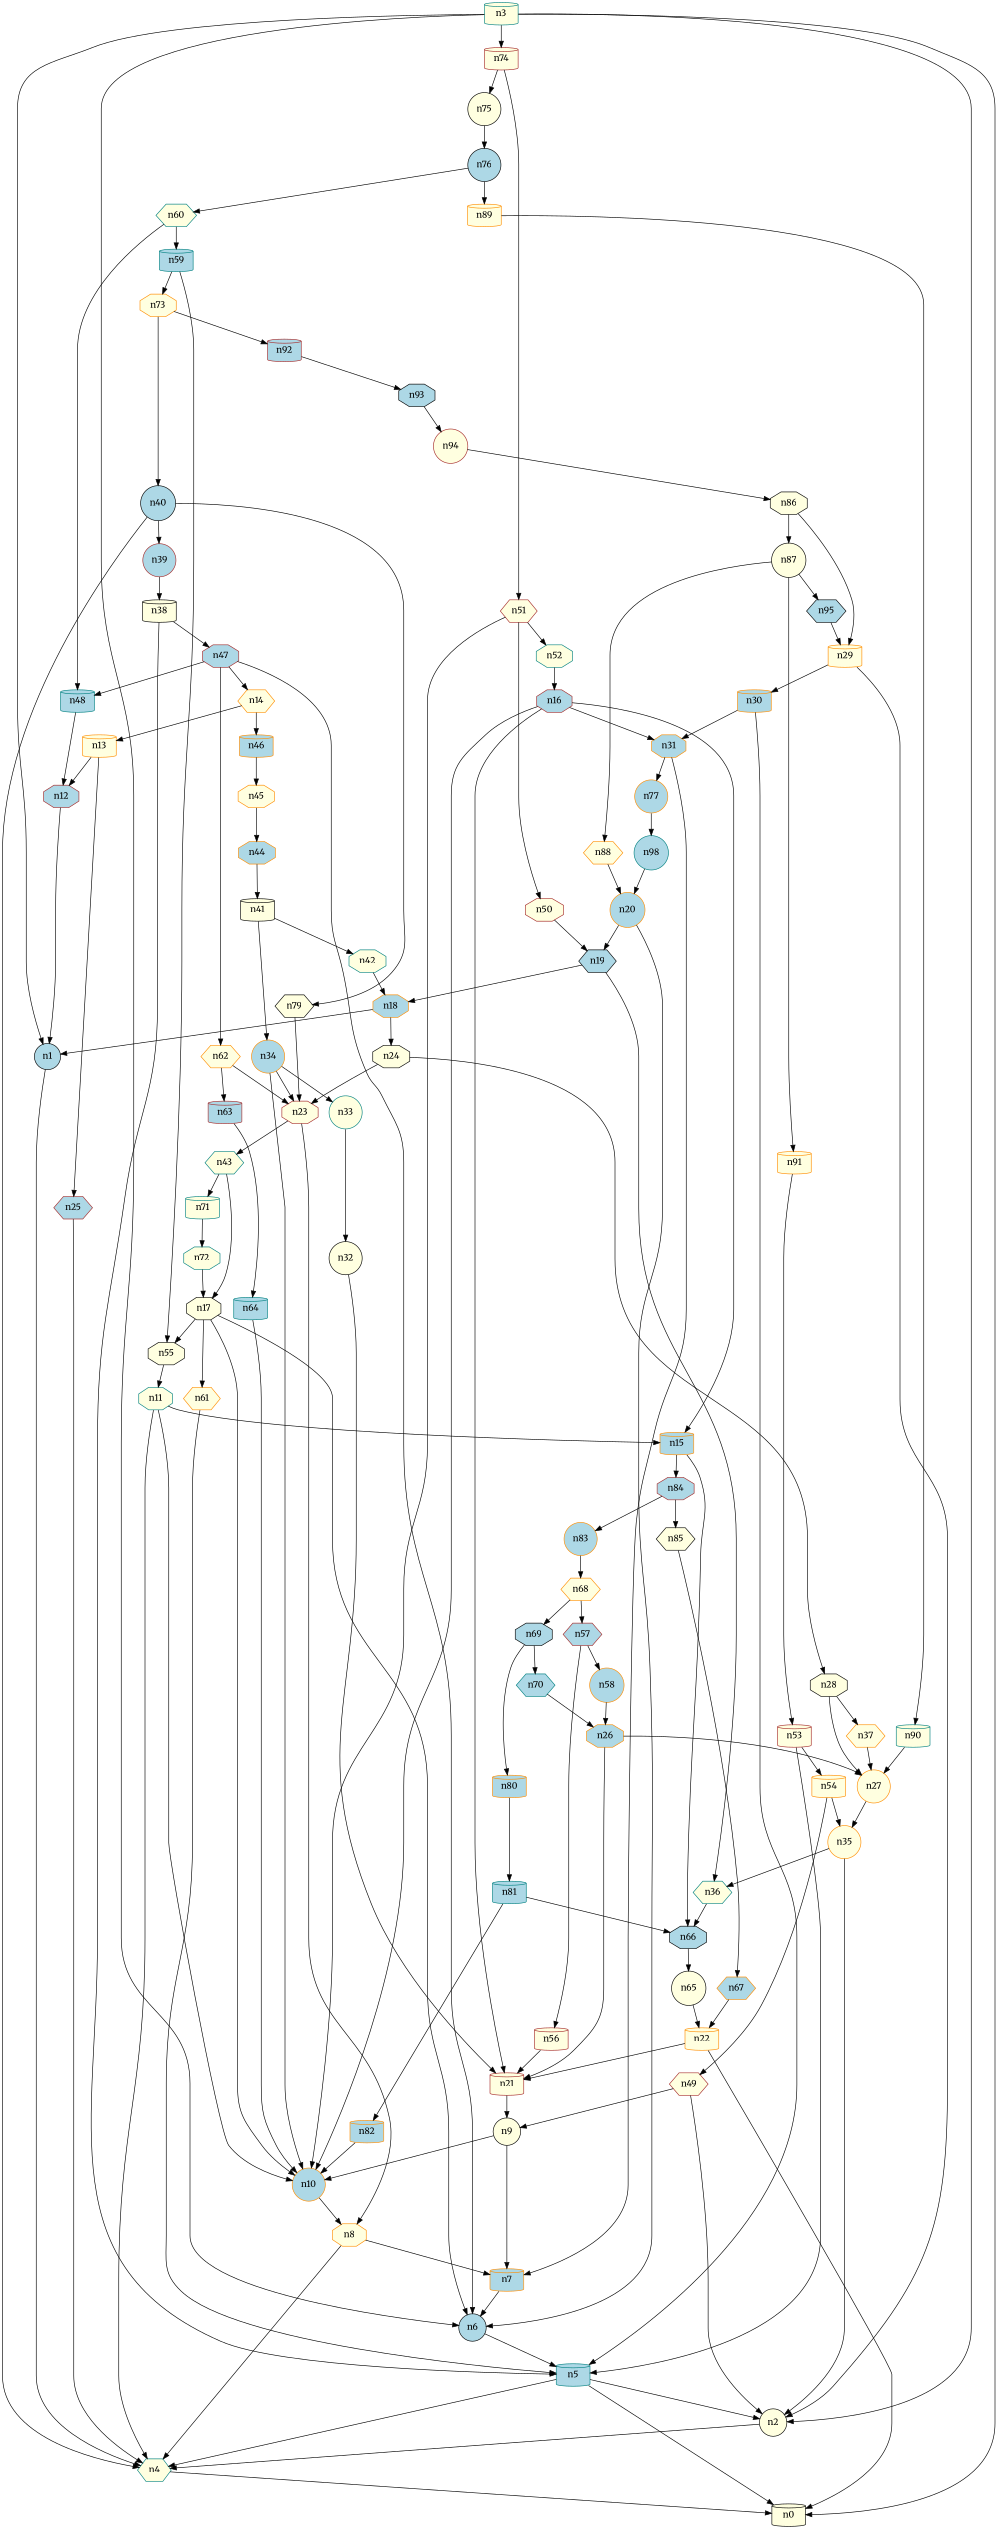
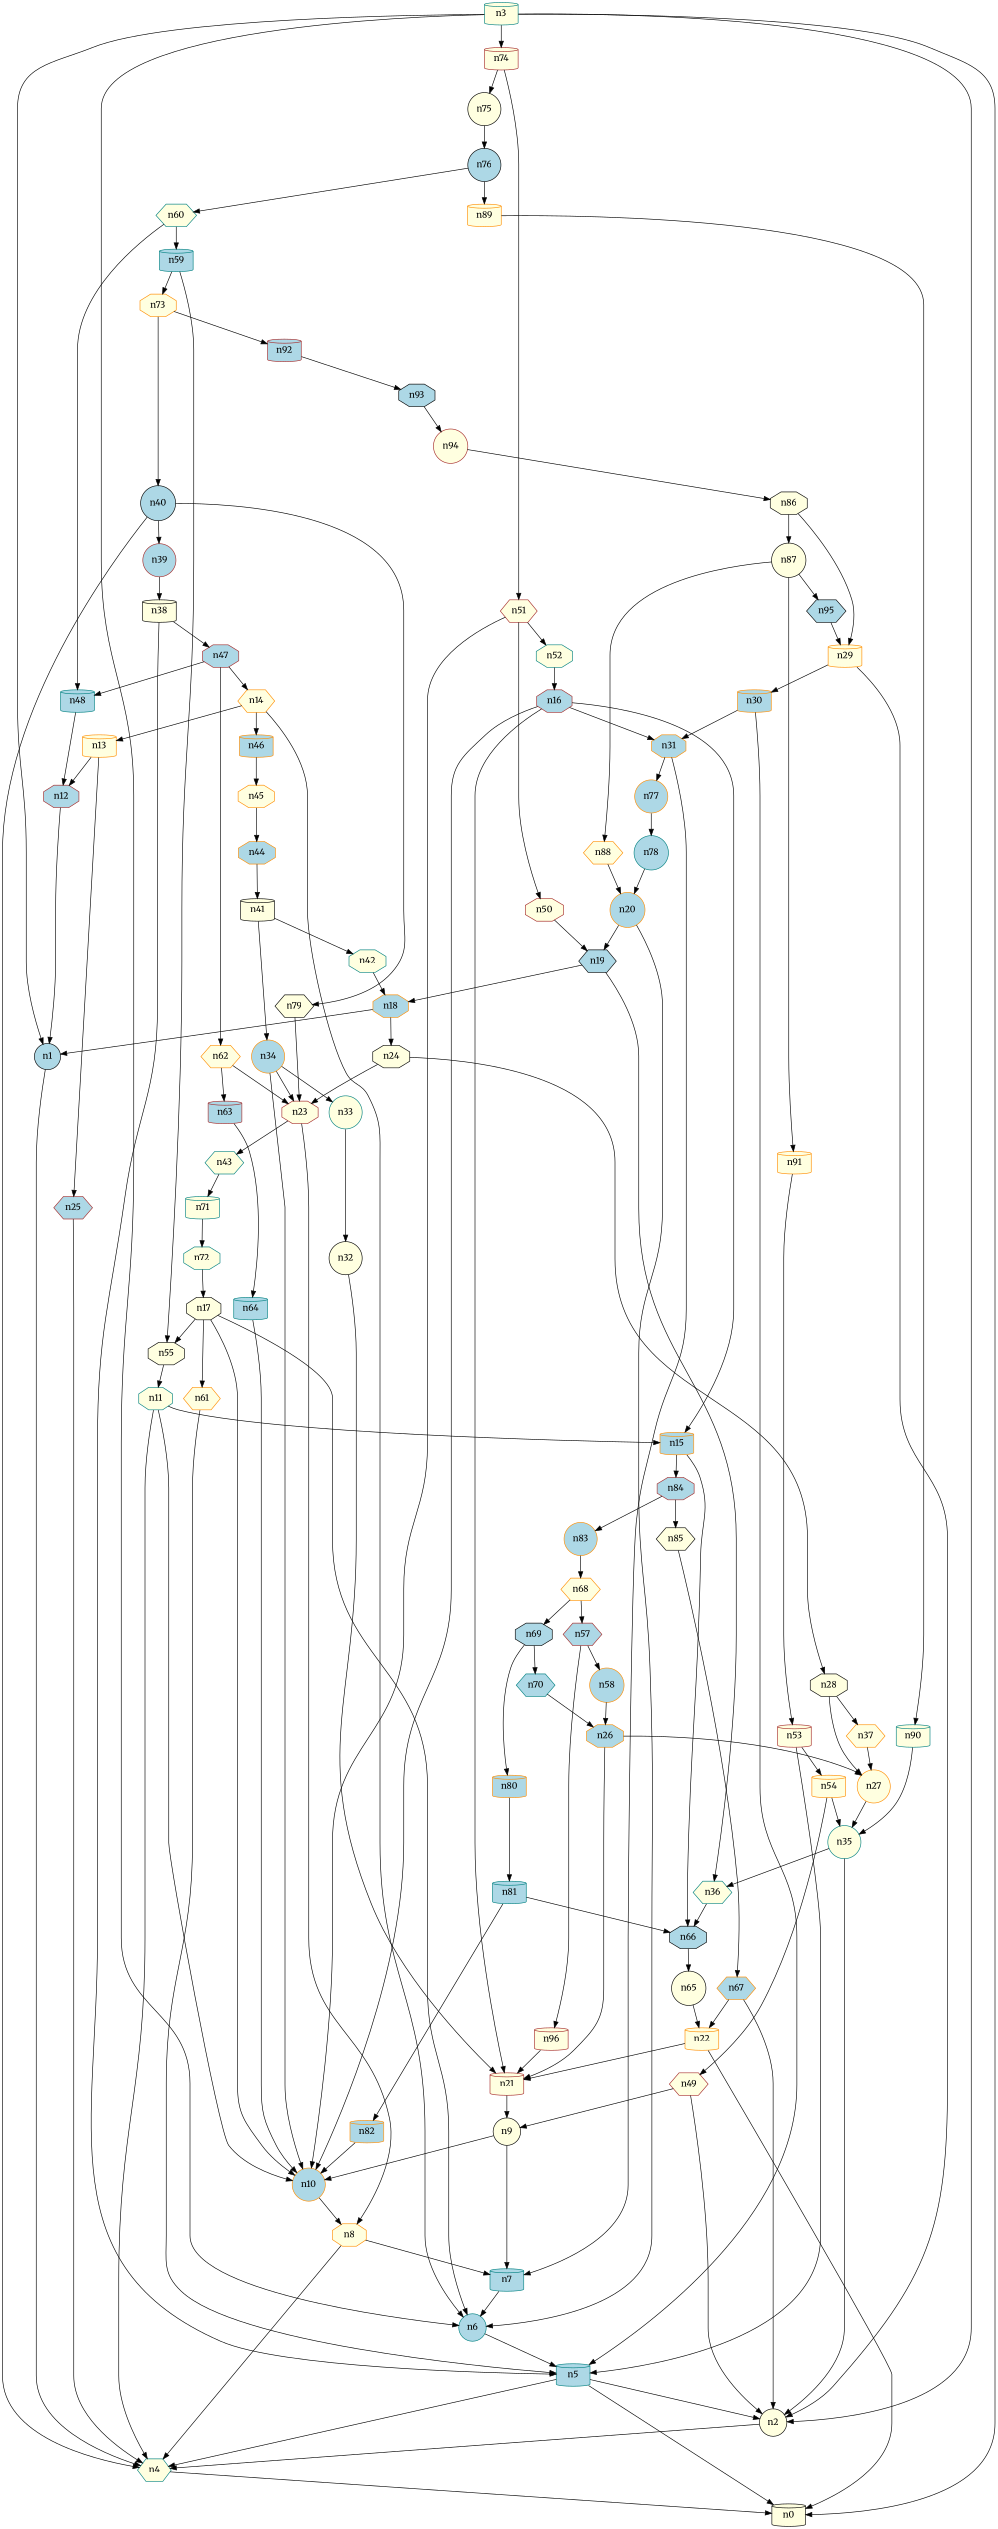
node "n98": label "n98" -> "n78"
edge "n43" -> "n17": removed
edge "n47" -> "n6": now "n14" -> "n6"
edge "n90" -> "n27": now "n90" -> "n35"
node "n35": color darkorange -> teal
node "n56": label "n56" -> "n96"
edge "n67" -> "n2": added
node "n7": color darkorange -> teal
node "n6": color black -> teal
